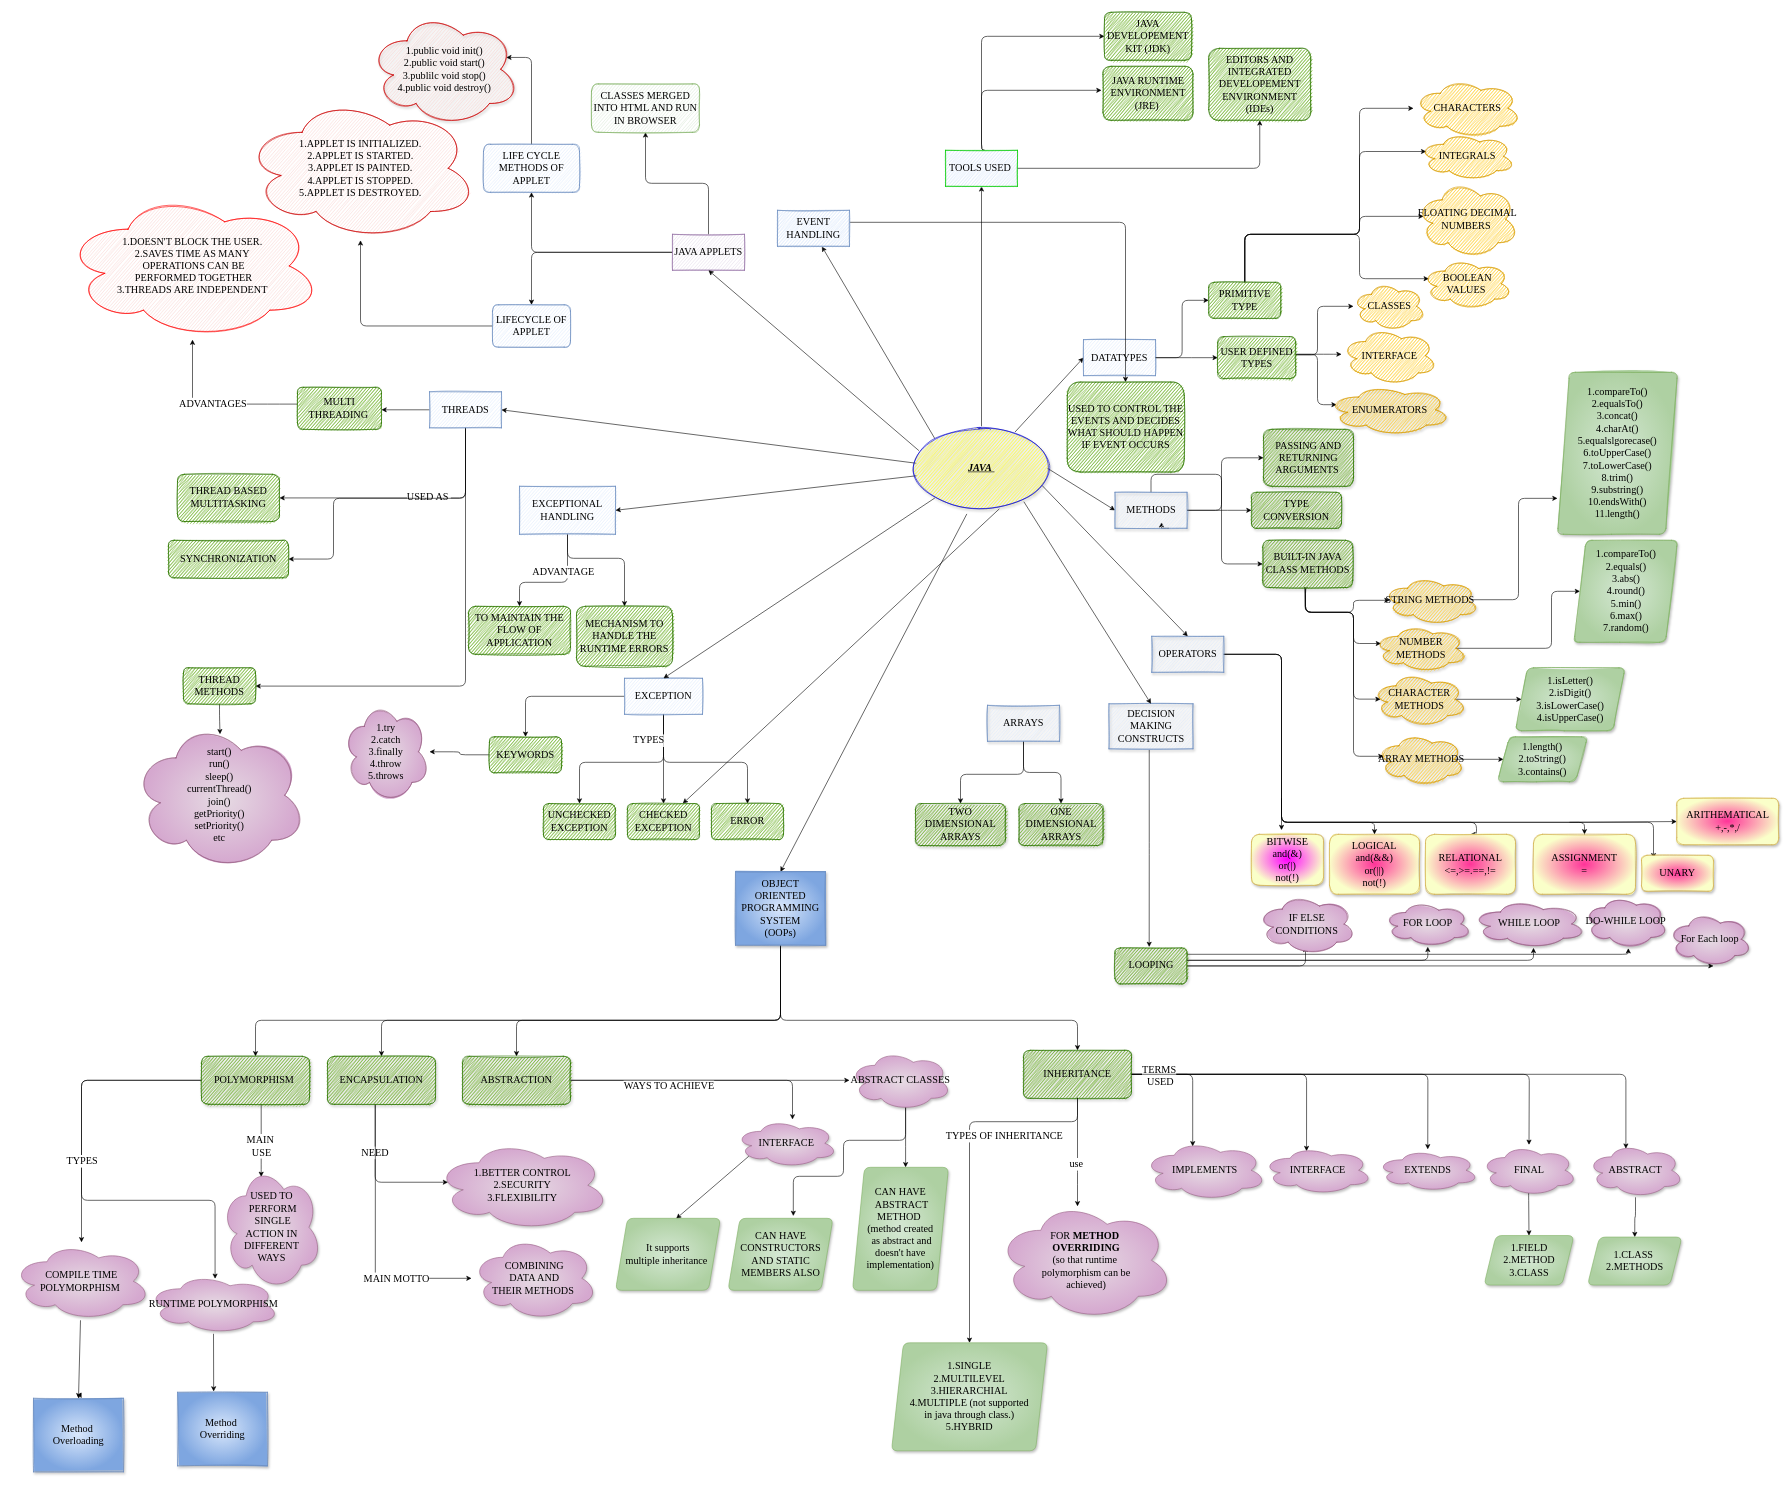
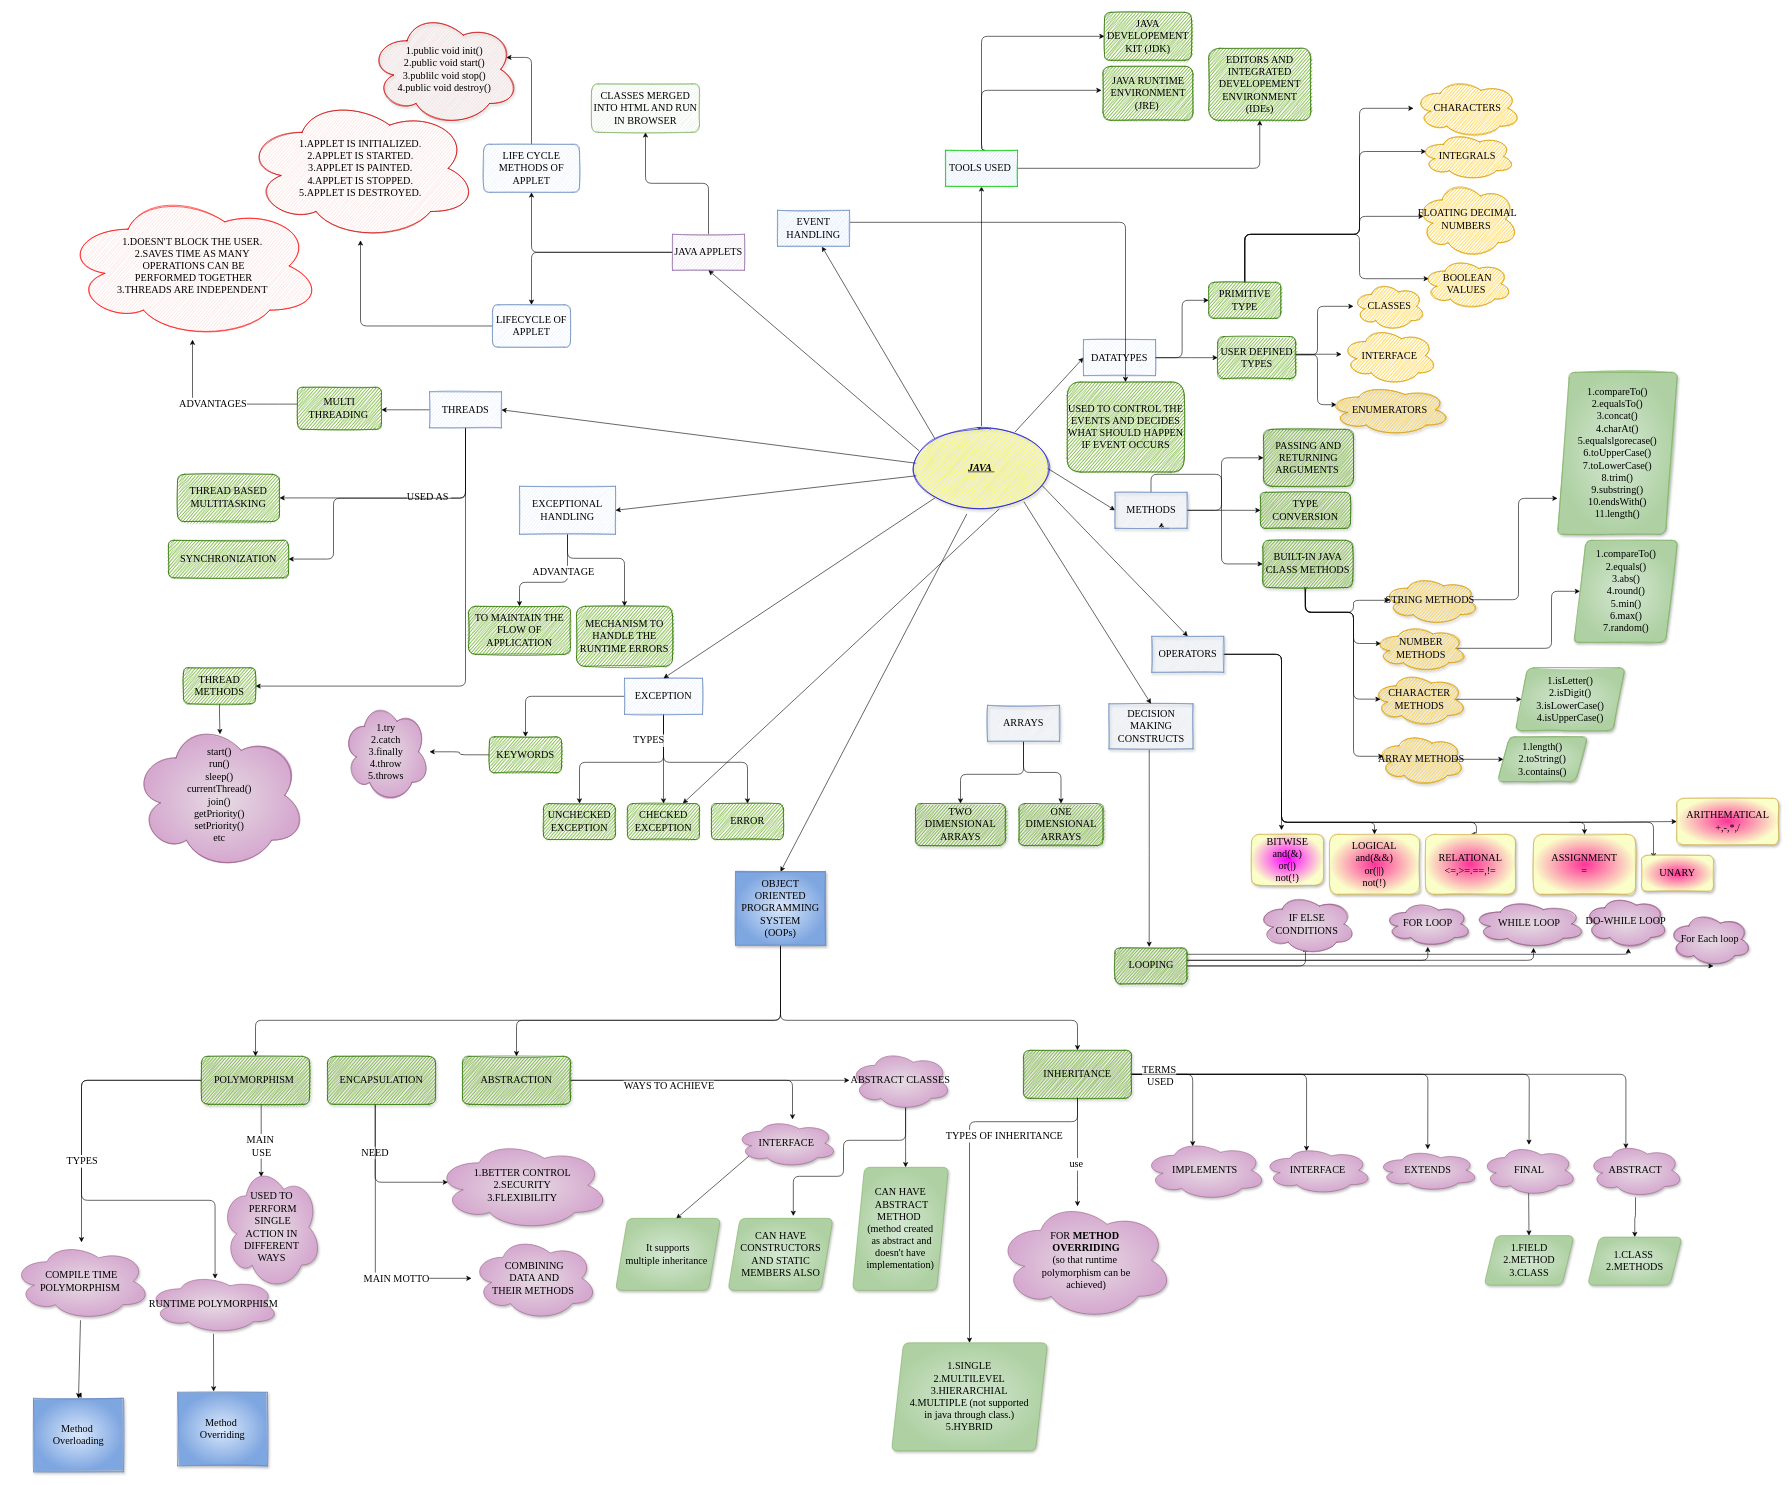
node "TYPE CONVERSION": moved (1296, 510) -> (1305, 510)
edge "OBJECT ORIENTED PROGRAMMING SYSTEM (OOPs)" -> "ENCAPSULATION": removed
